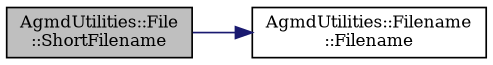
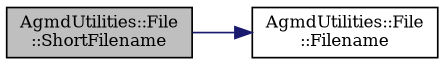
node "AgmdUtilities::Filename ::Filename": label "AgmdUtilities::Filename ::Filename" -> "AgmdUtilities::File ::Filename"
